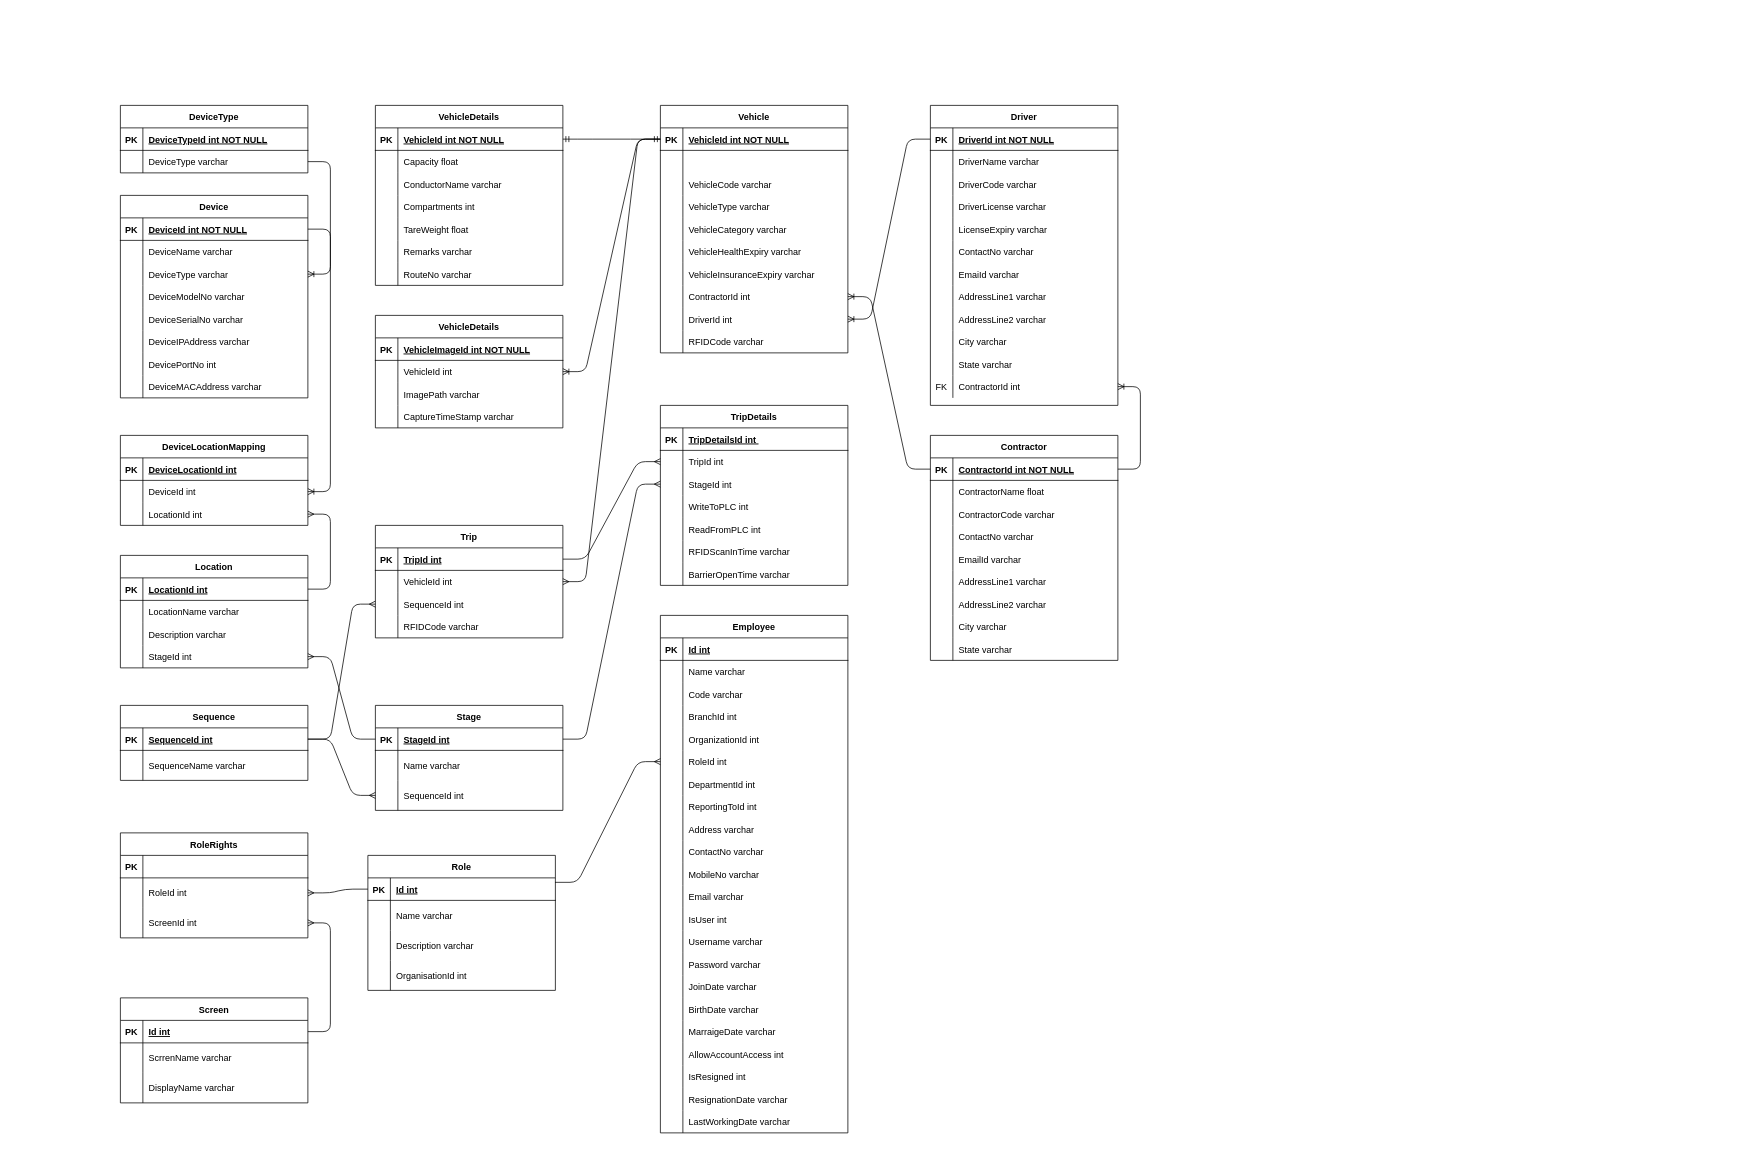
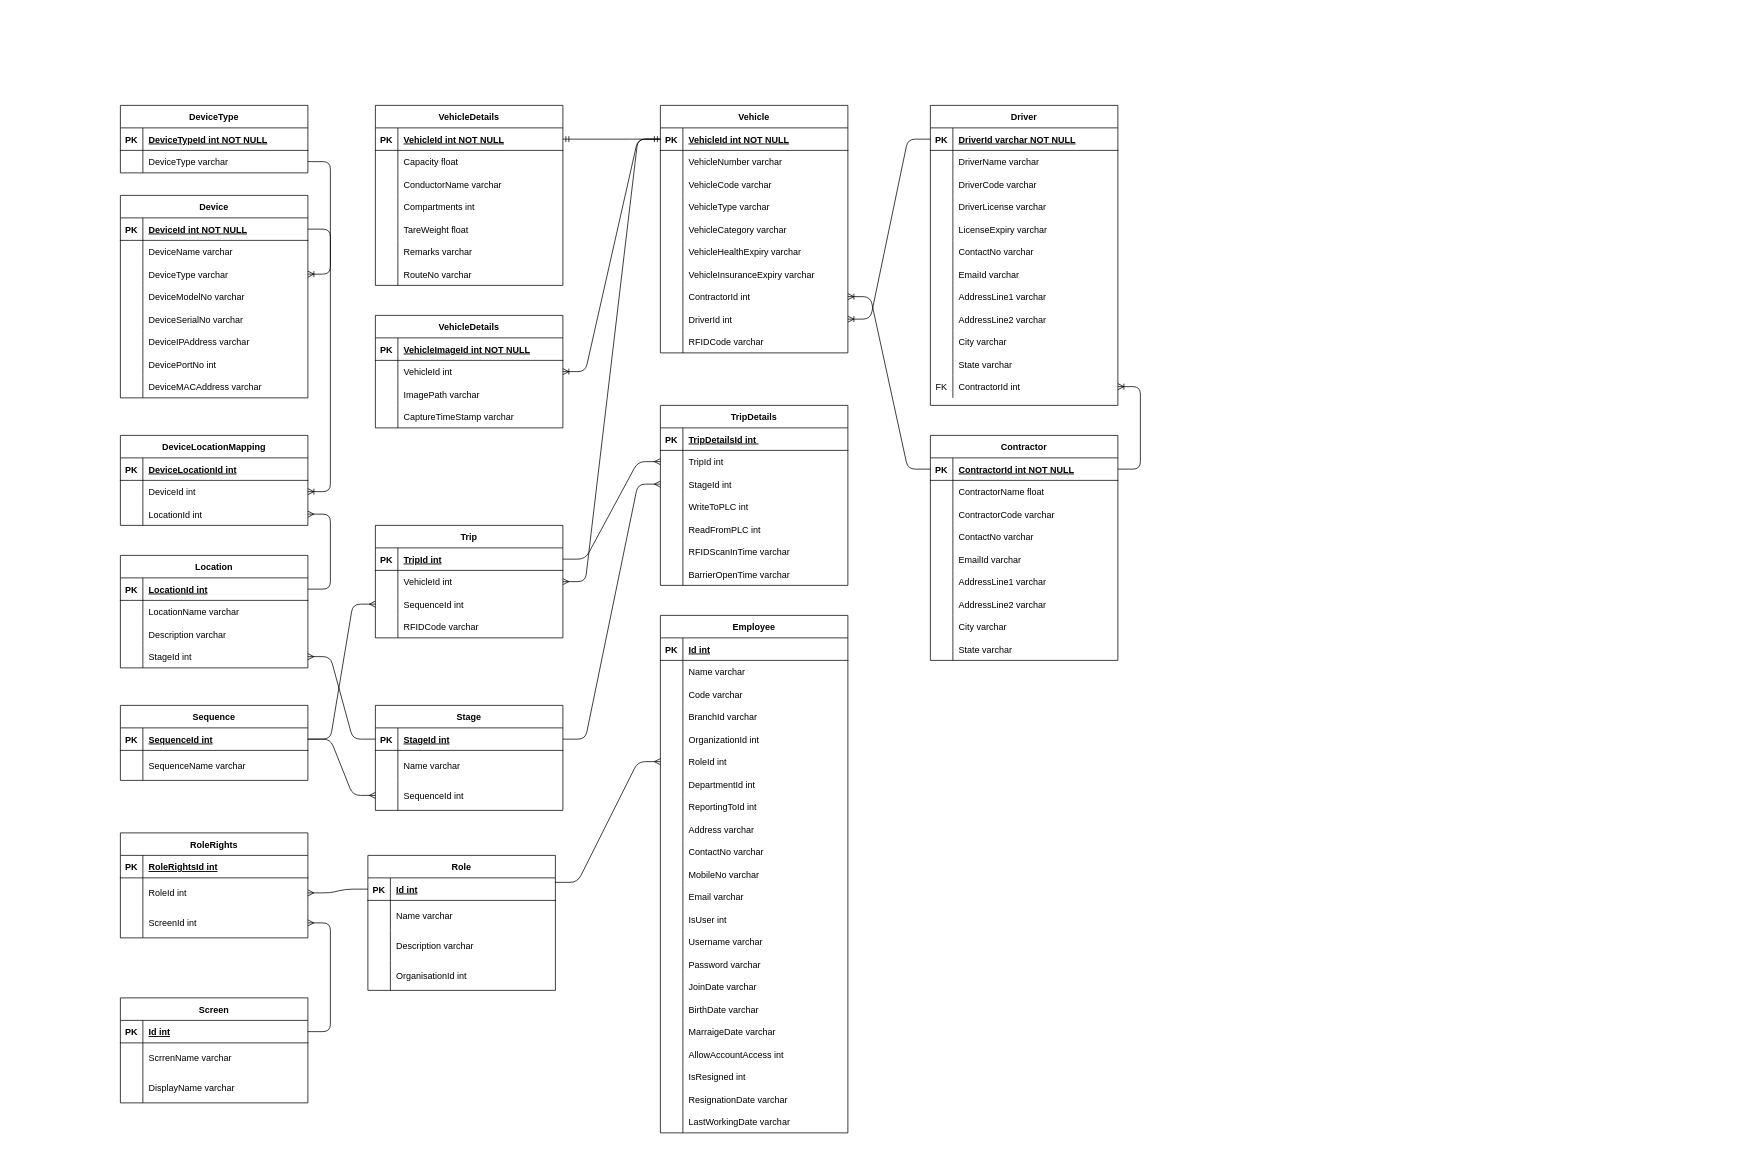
node "DriverId int NOT NULL": label "DriverId int NOT NULL" -> "DriverId varchar NOT NULL"
node "VehicleNumber varchar": added
node "BranchId int": label "BranchId int" -> "BranchId varchar"
node "RoleRightsId int": added
